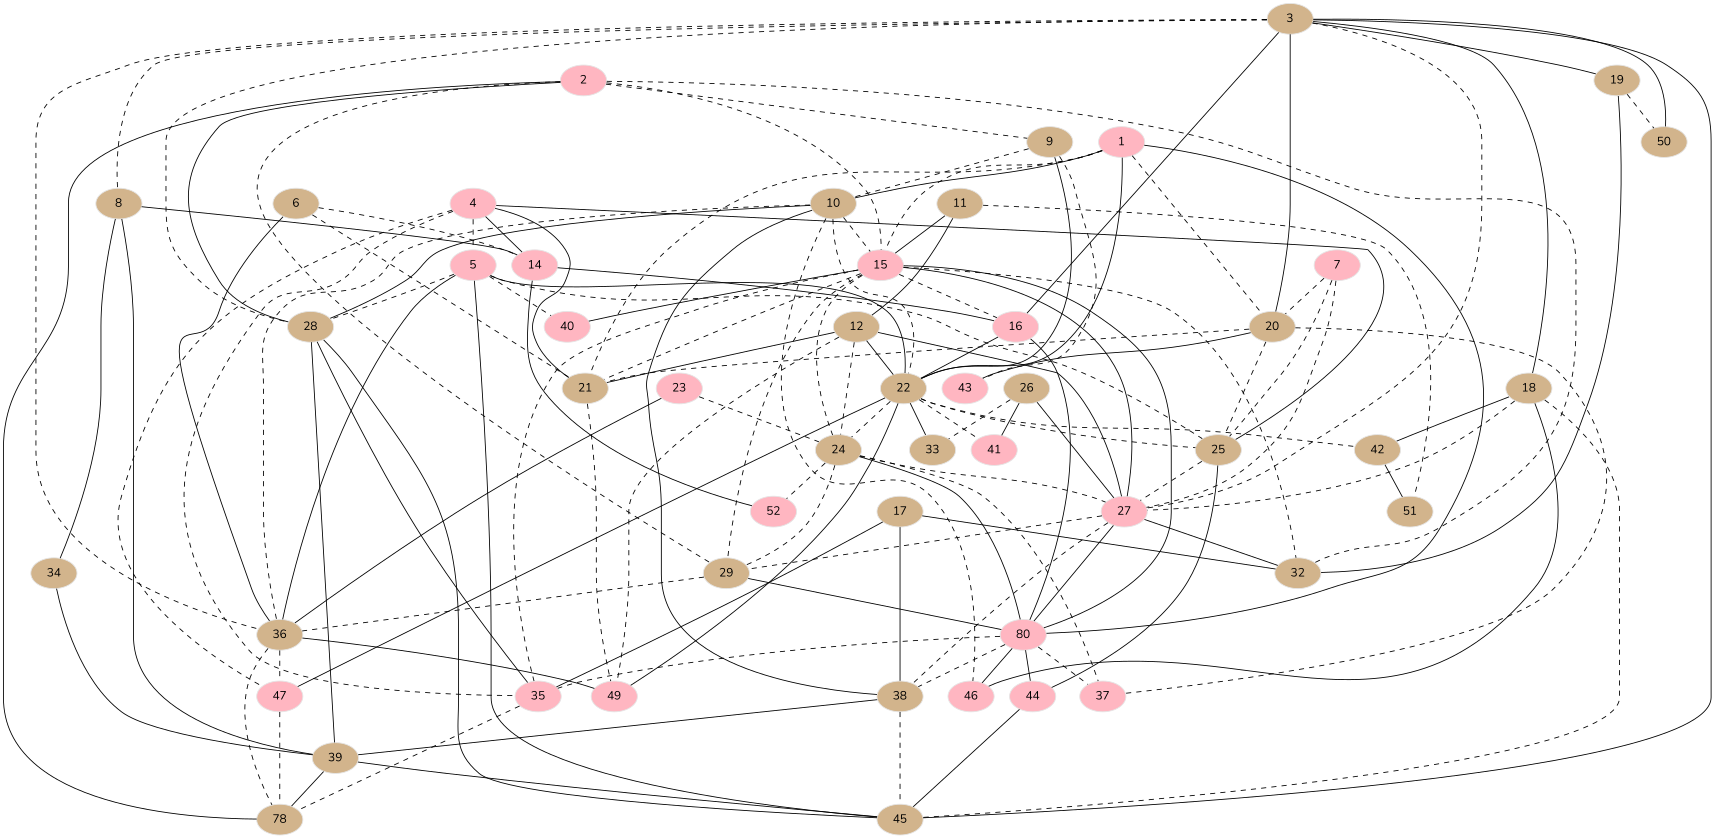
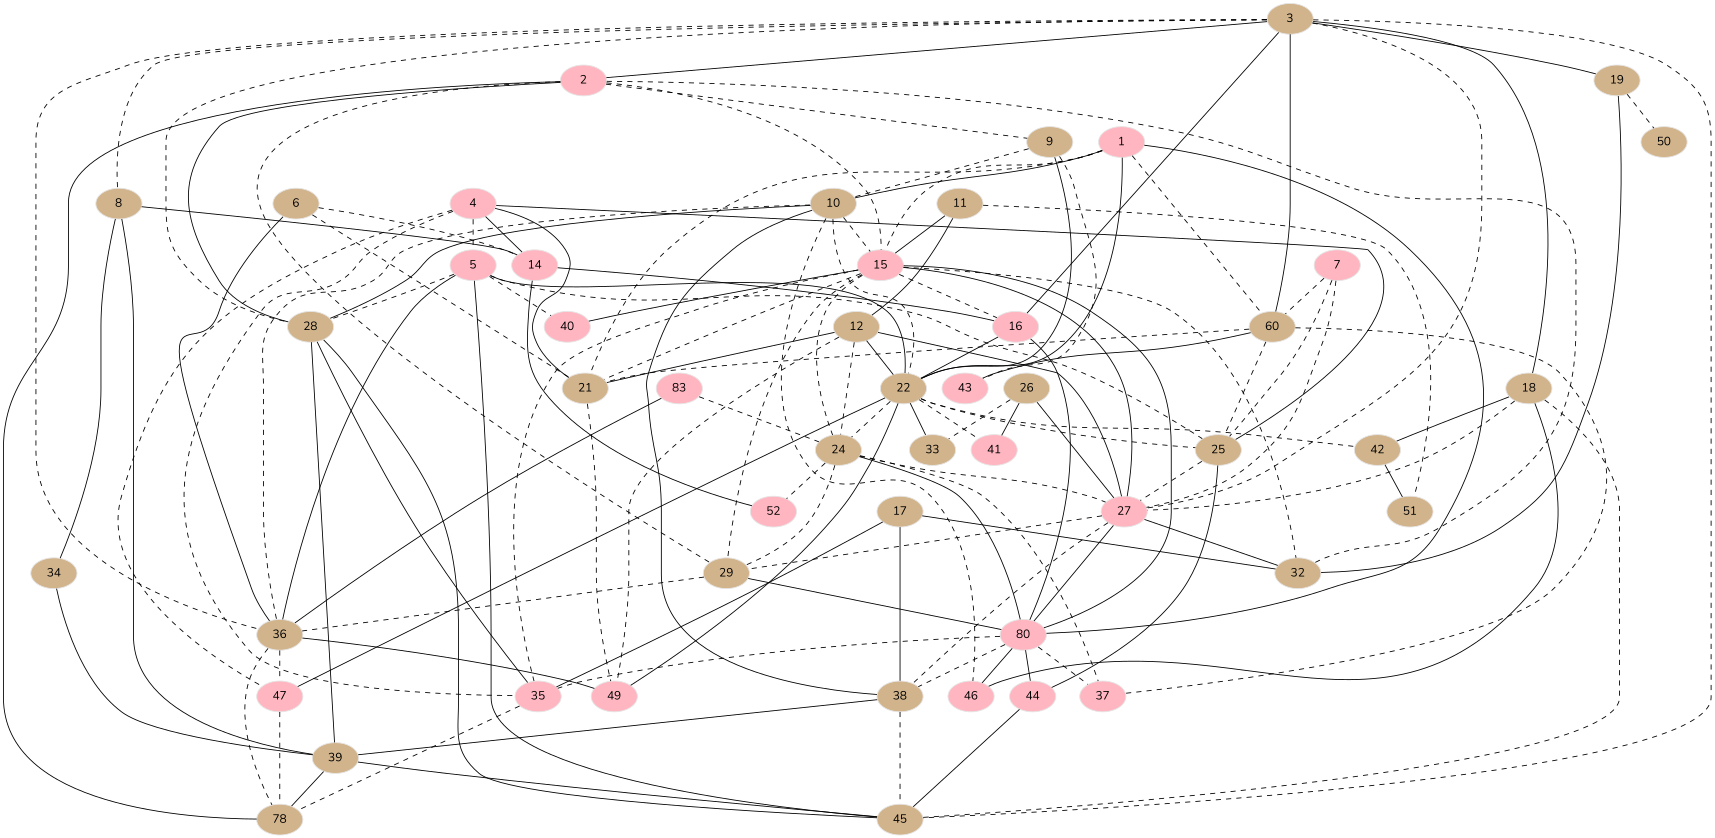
edge "3" -- "50": now "3" -- "2"
node "20": label "20" -> "60"
node "23": label "23" -> "83"
edge "3" -- "45": style solid -> dashed
